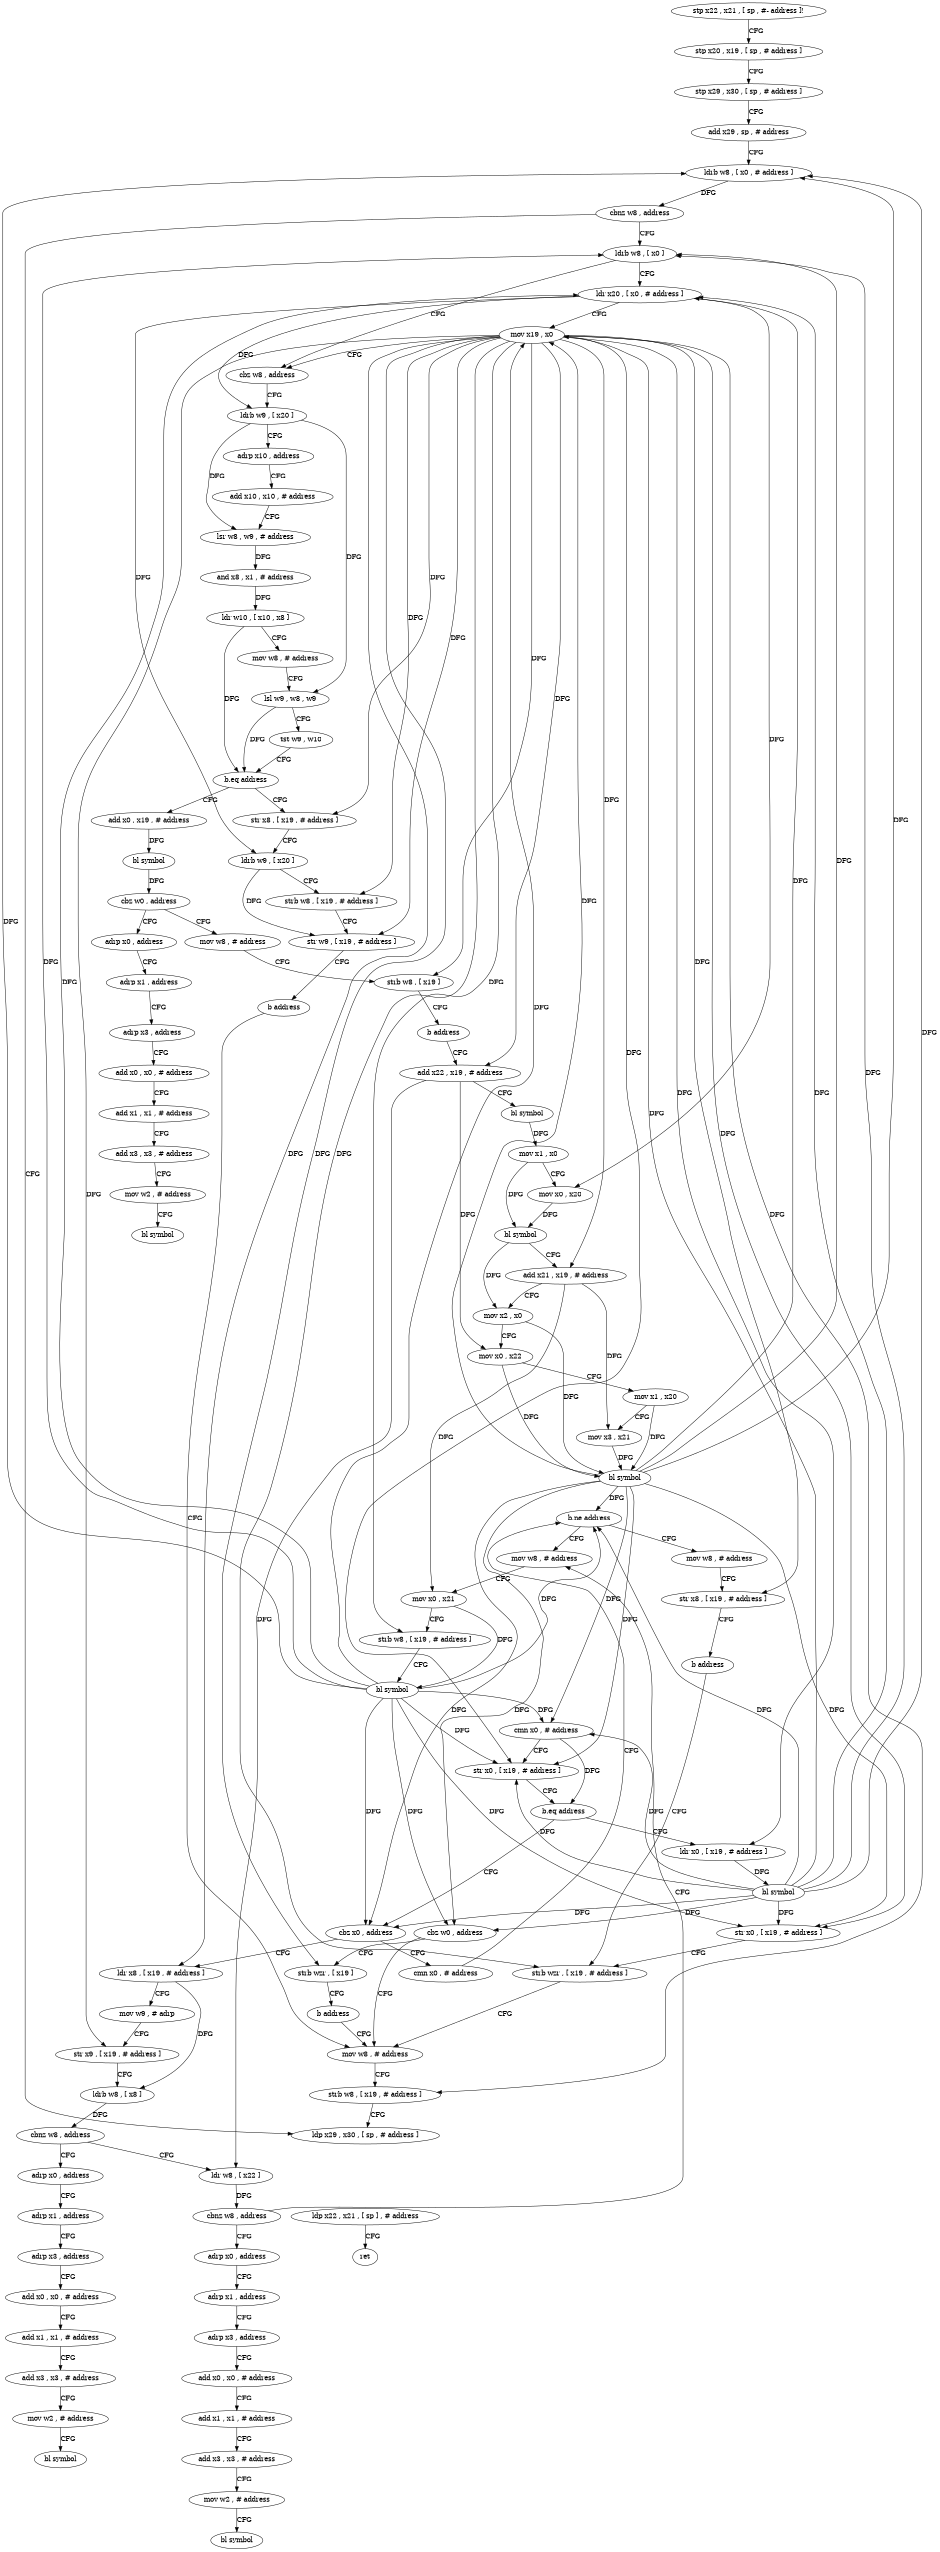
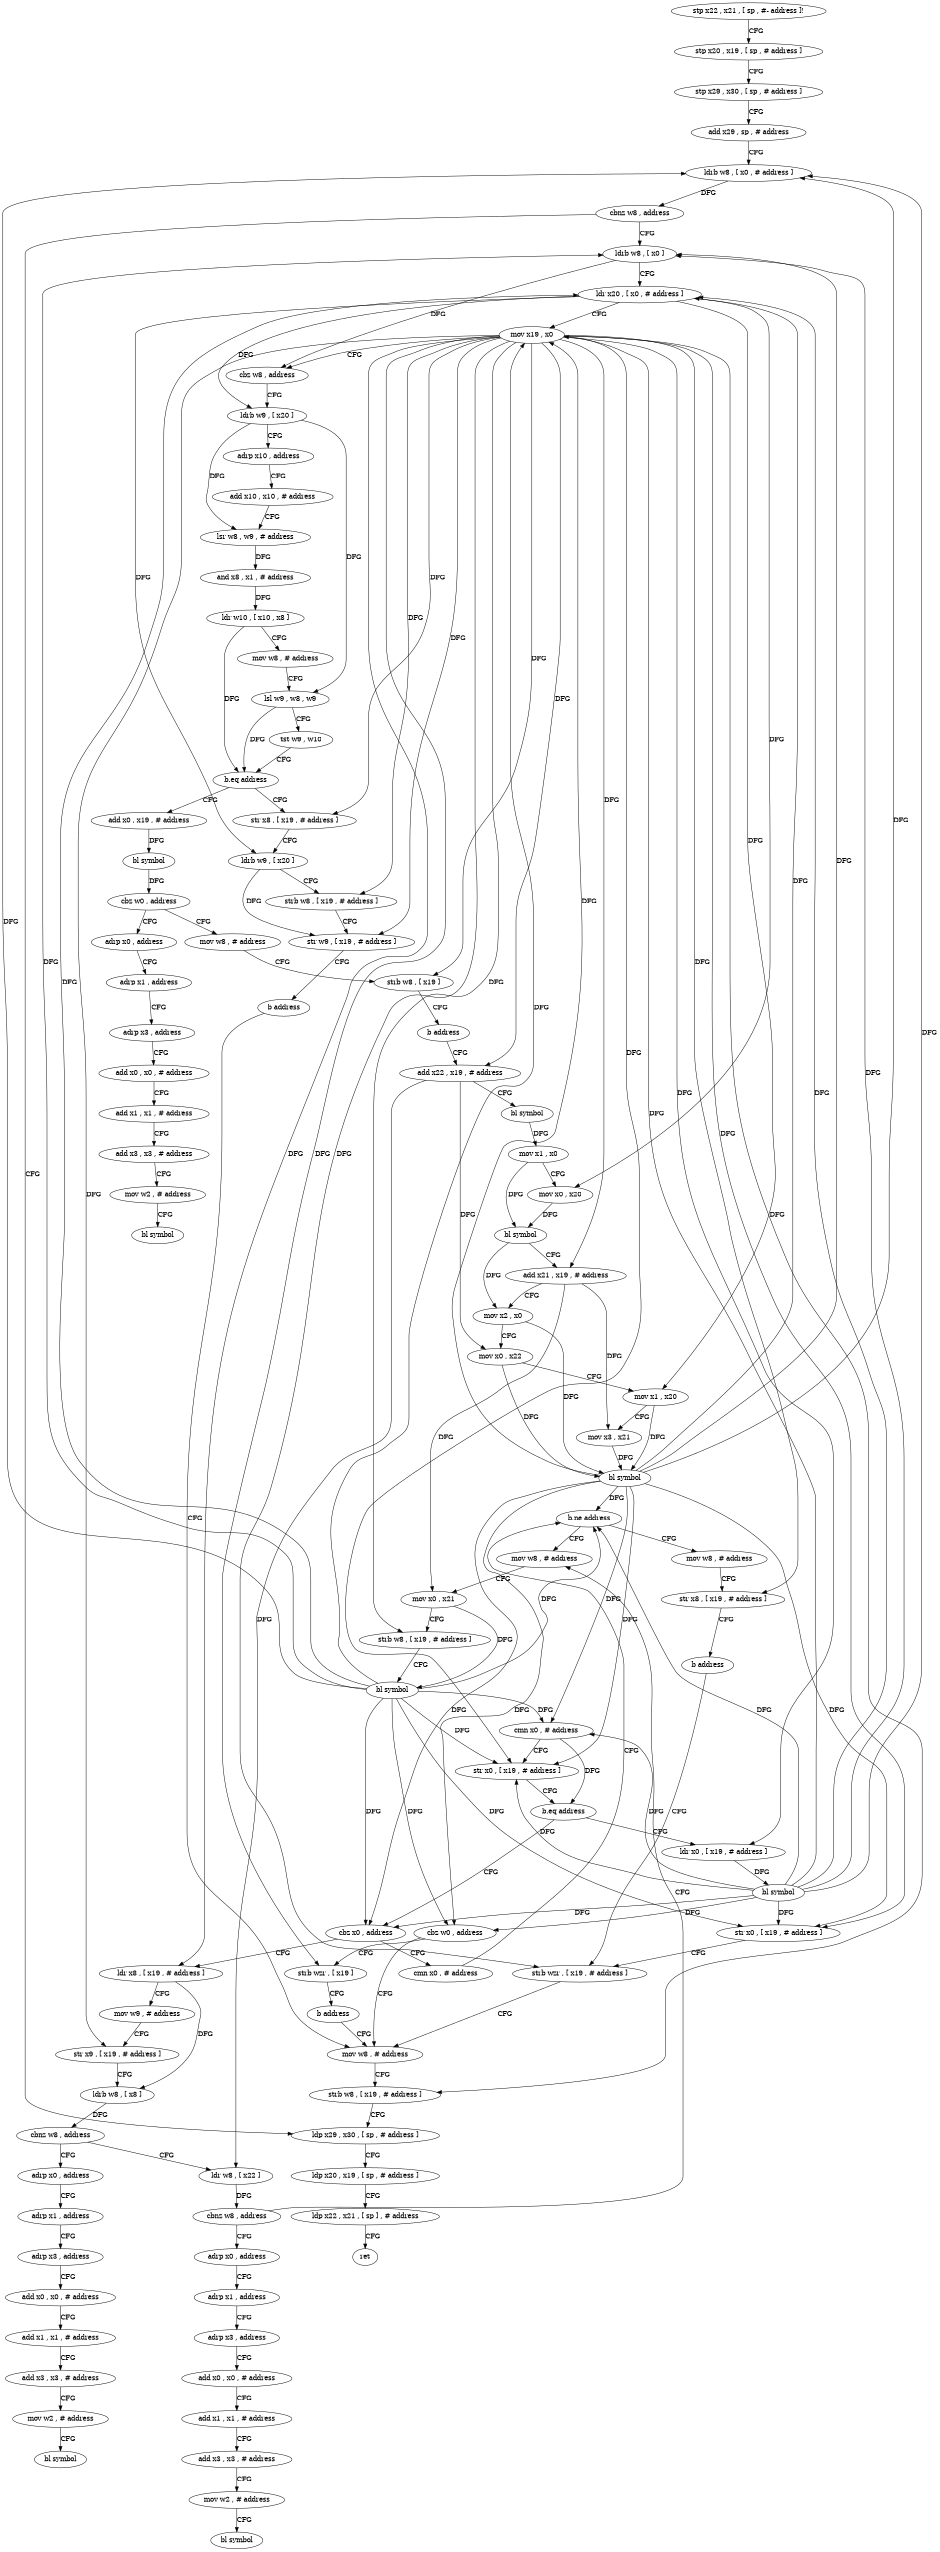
edge "ldrb w8 , [ x0 ]" -> "cbz w8 , address": label "CFG" -> "DFG"
edge "ldr x20 , [ x0 , # address ]" -> "mov x1 , x20": added, label "DFG"
node "mov w9 , # adrp": label "mov w9 , # adrp" -> "mov w9 , # address"
node "ldp x20 , x19 , [ sp , # address ]": added
